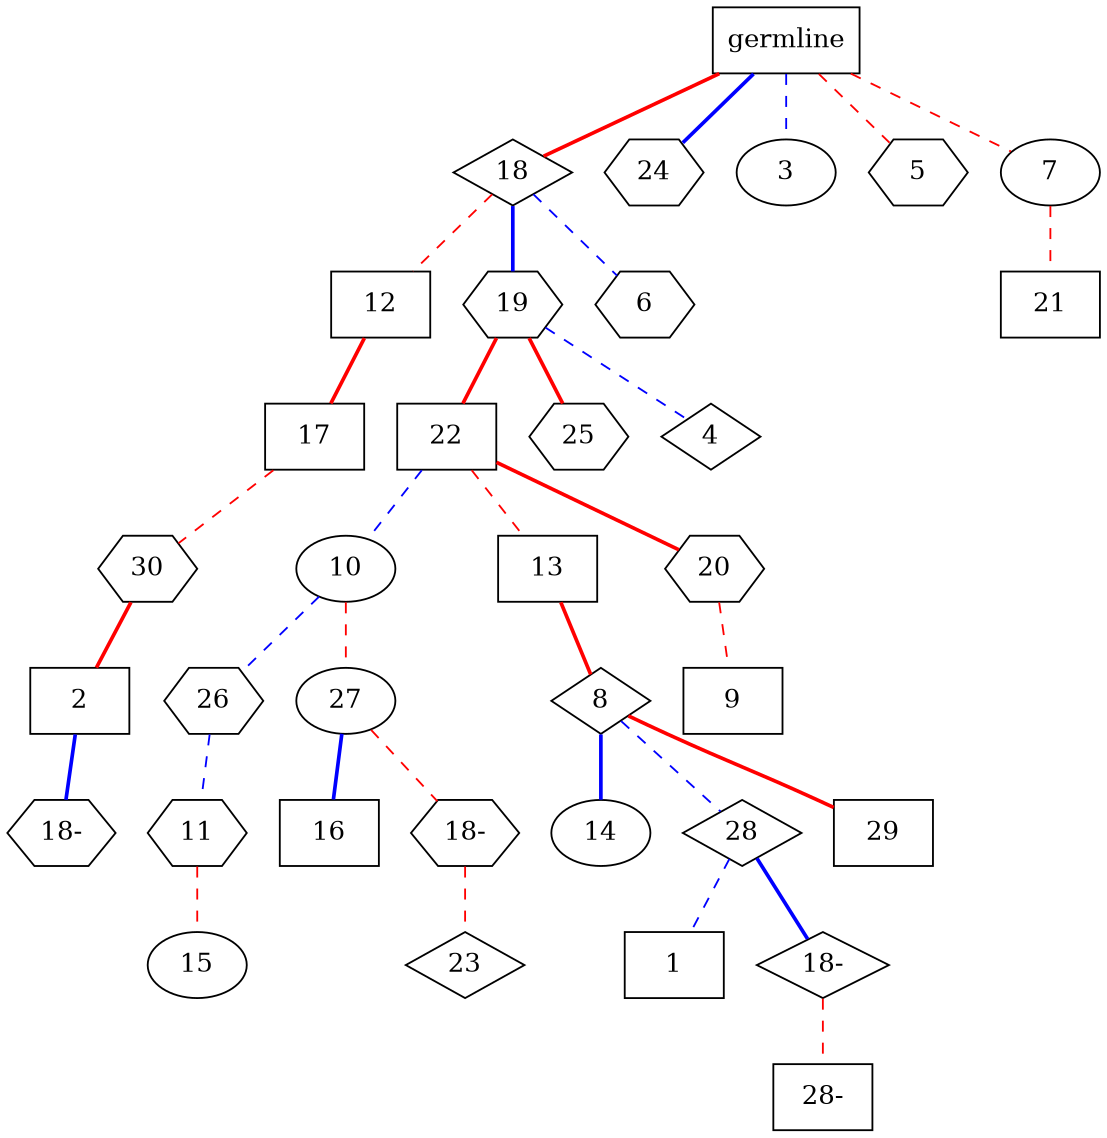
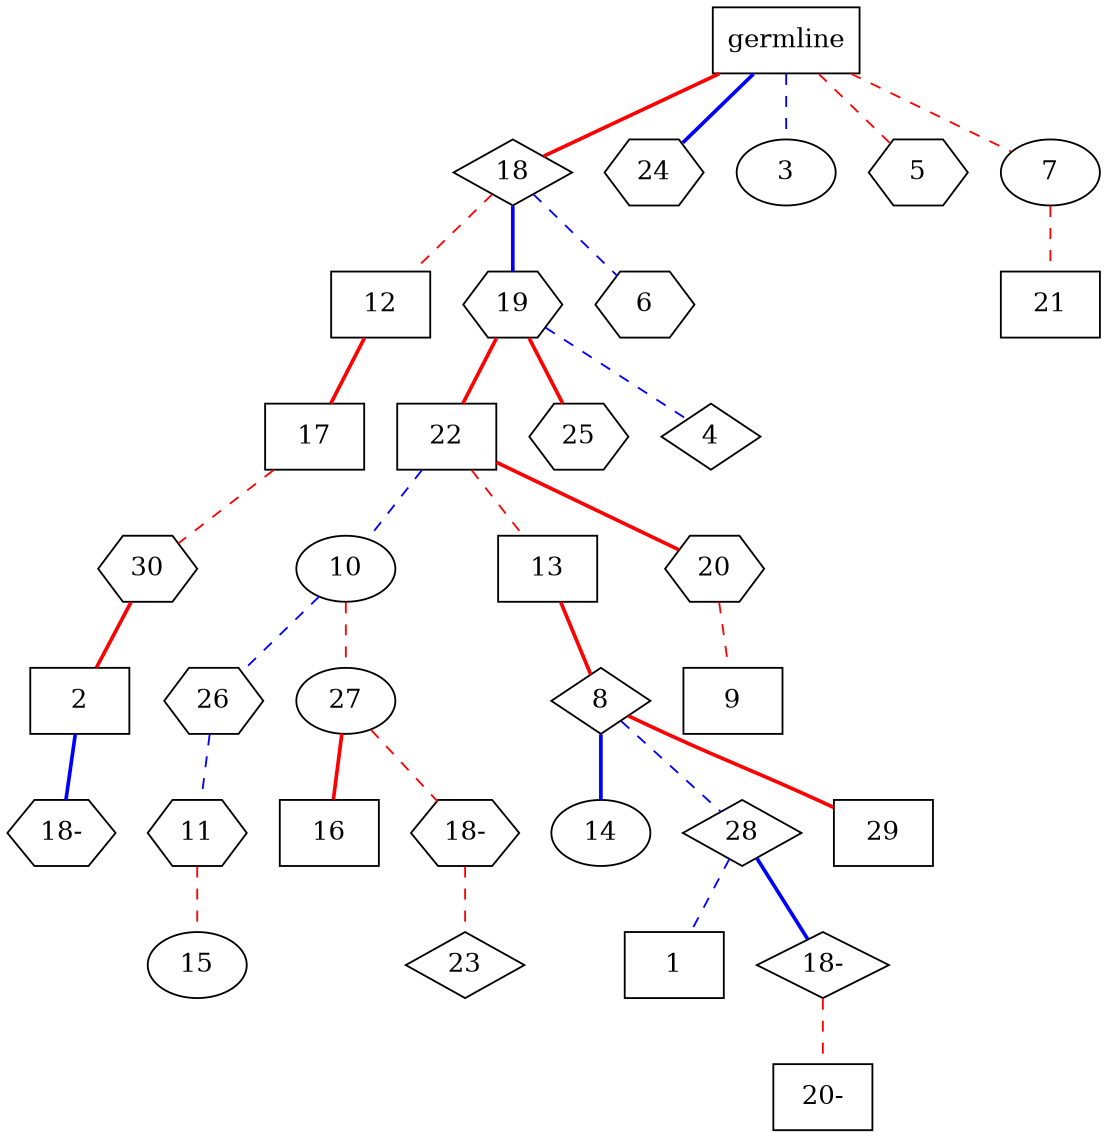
edge "27" -- "16": color blue -> red
node "28-": label "28-" -> "20-"
